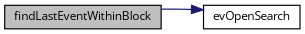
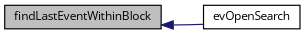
edge "findLastEventWithinBlock" -> "evOpenSearch": reversed
